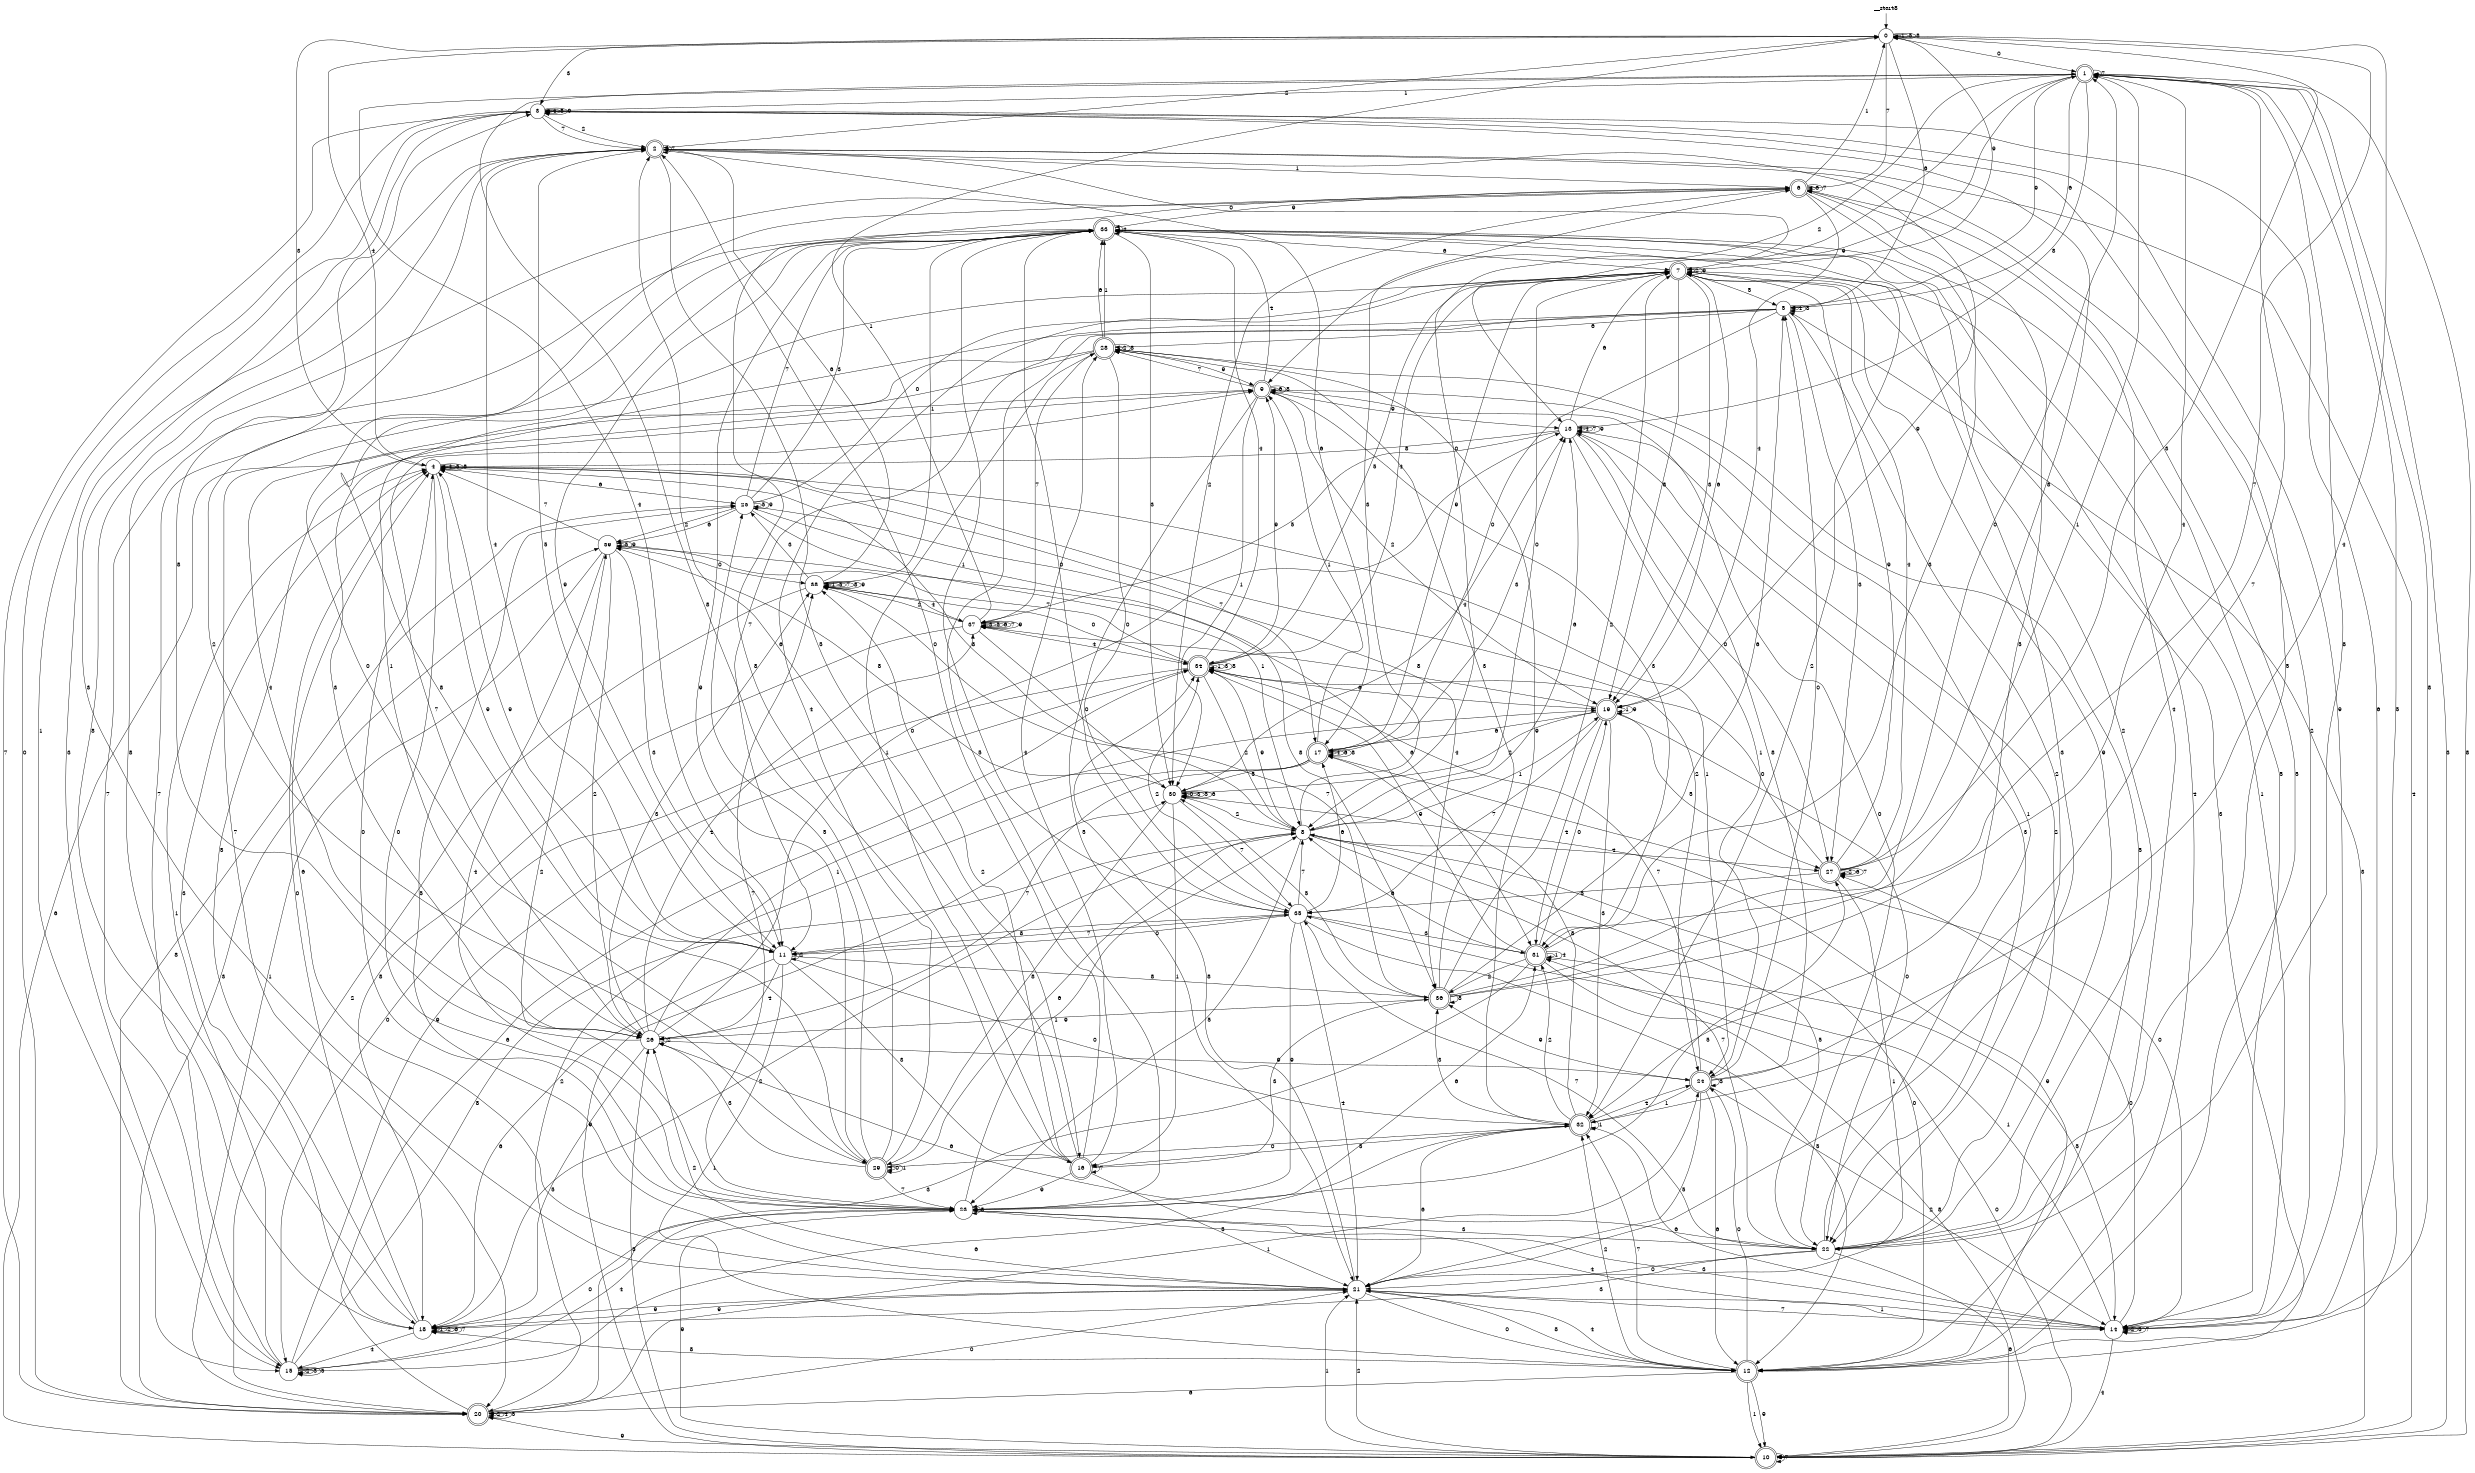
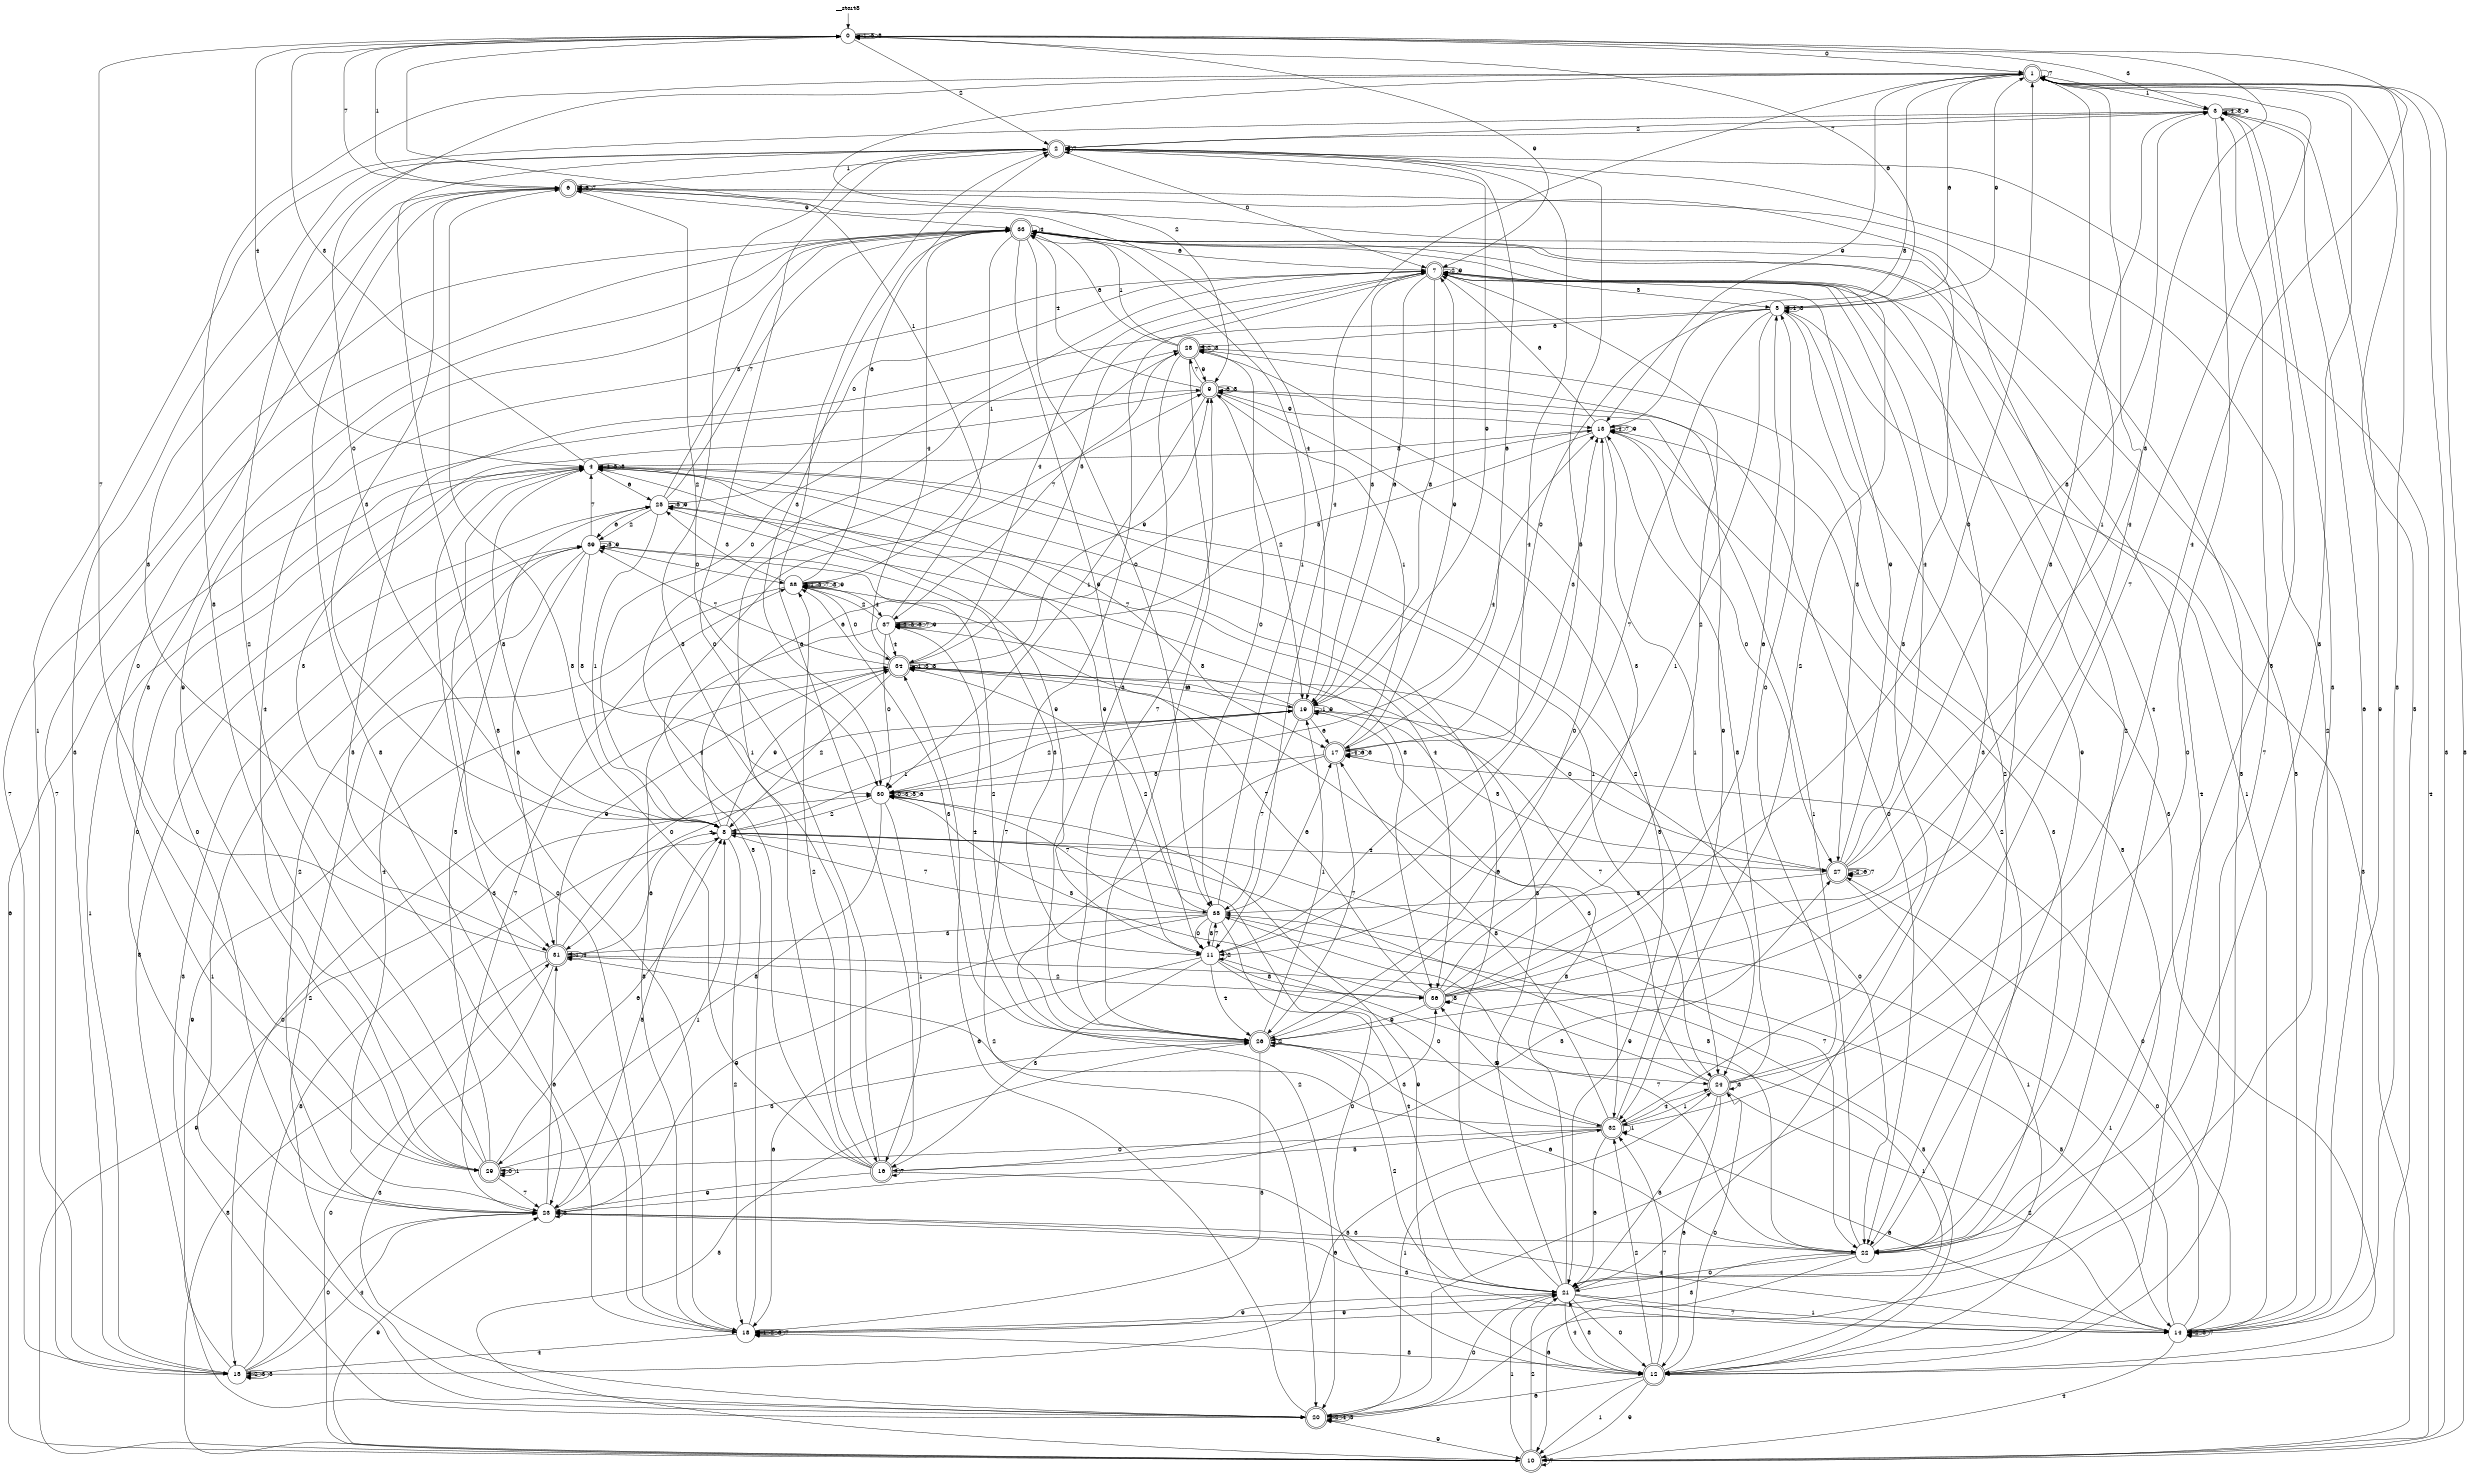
edge "30" -> "39": reversed
edge "17" -> "14": reversed
node "26": shape circle -> doublecircle
